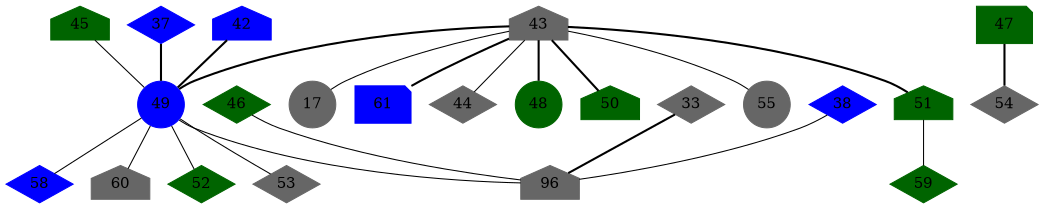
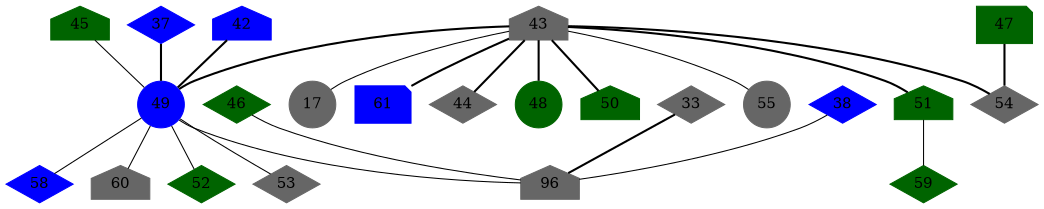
edge "43" -- "54": added
edge "43" -- "44": style solid -> bold
